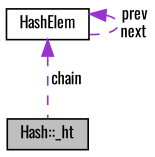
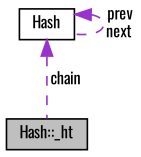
node "HashElem": label "HashElem" -> "Hash"
